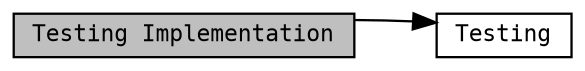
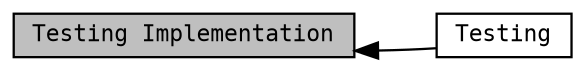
edge "Testing Implementation" -> "Testing": reversed
